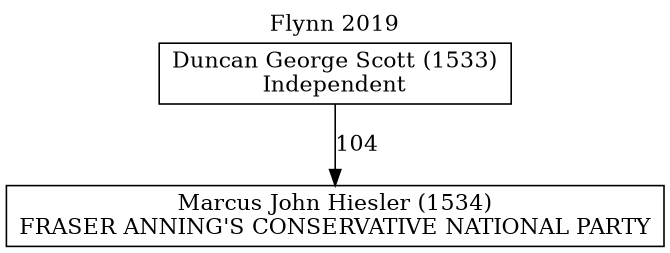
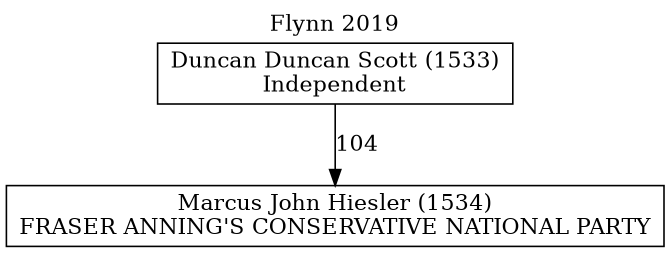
node "Duncan George Scott (1533) Independent": label "Duncan George Scott (1533) Independent" -> "Duncan Duncan Scott (1533) Independent"
